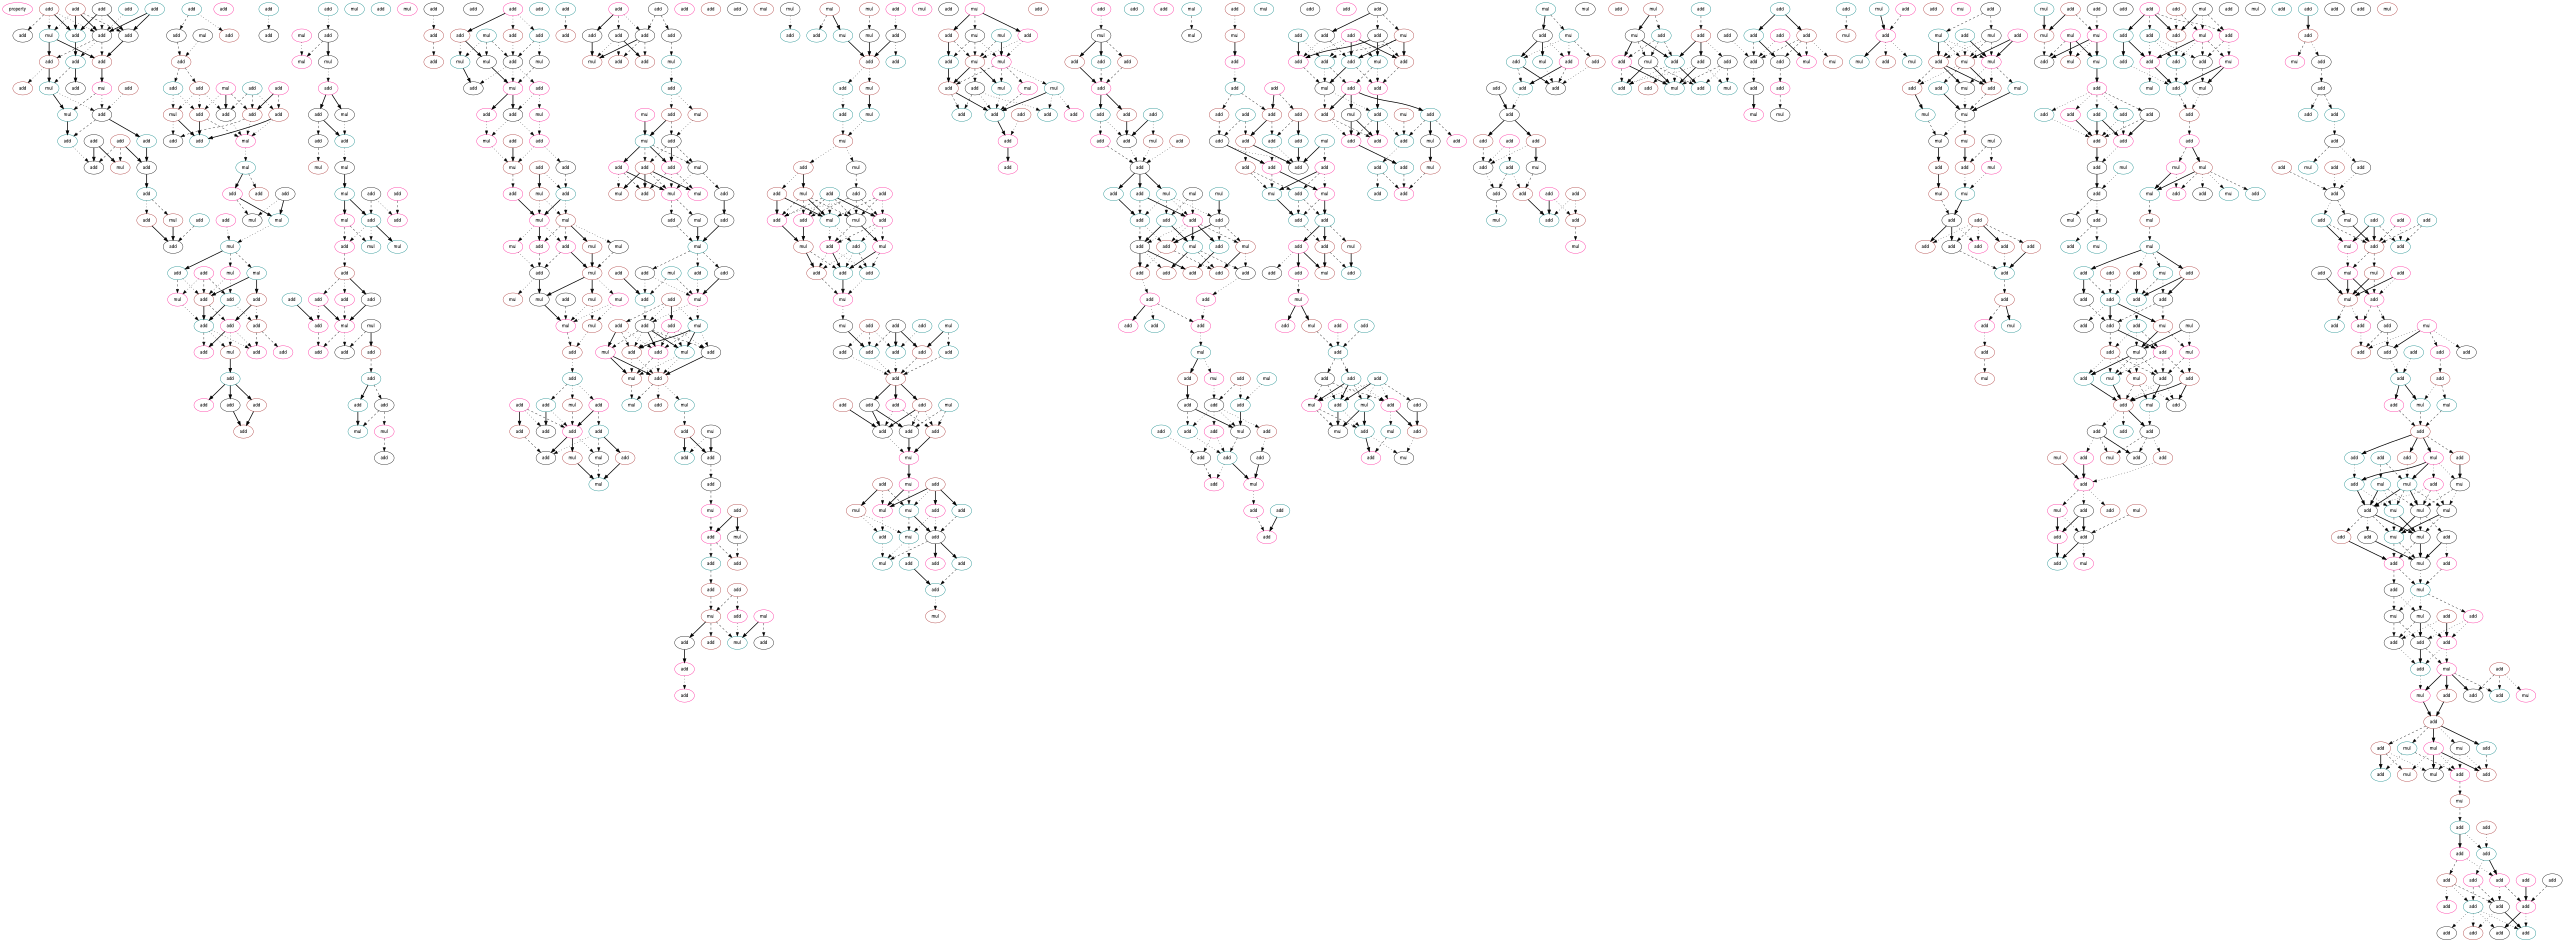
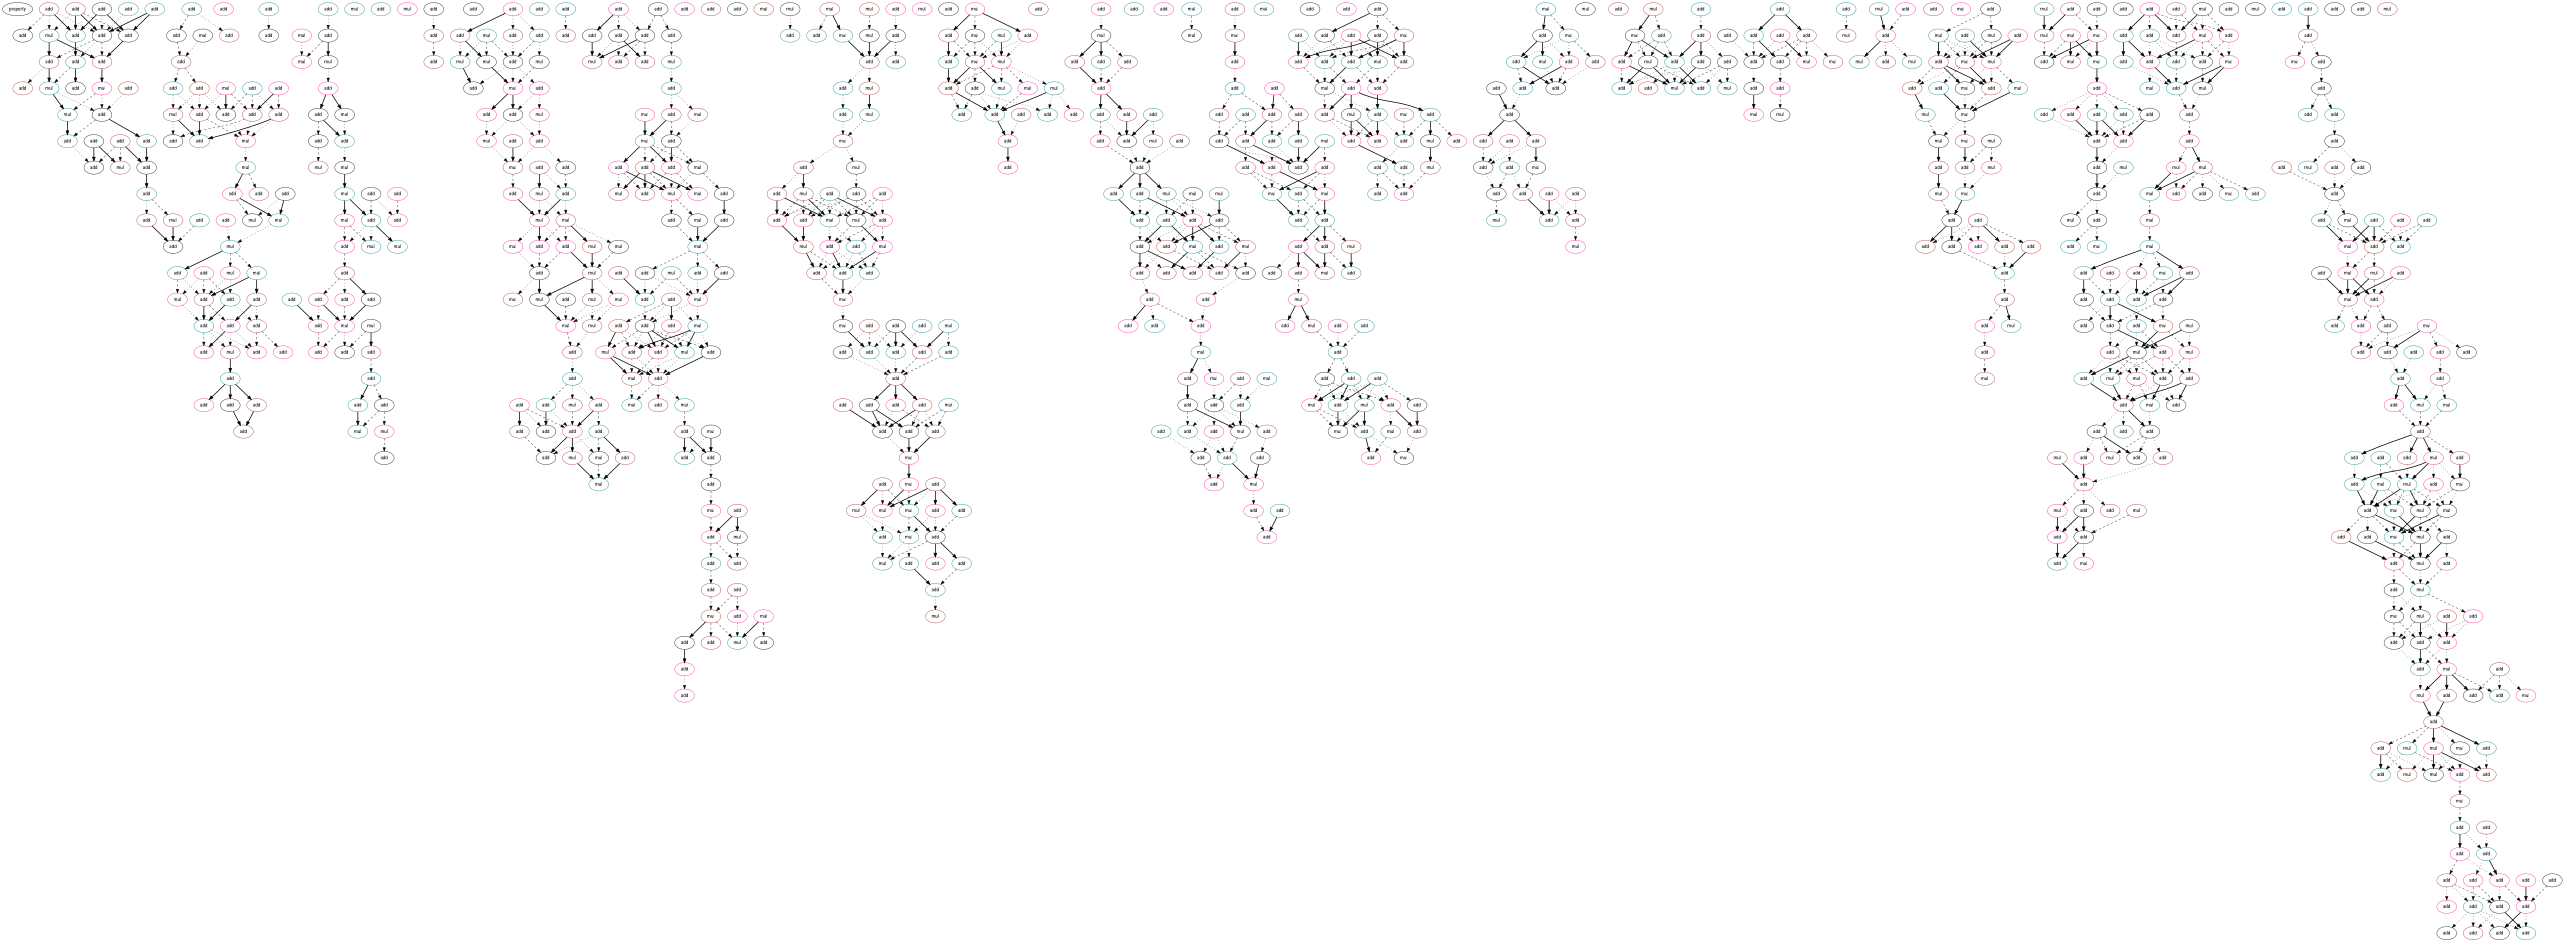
node "property": color deeppink -> black
